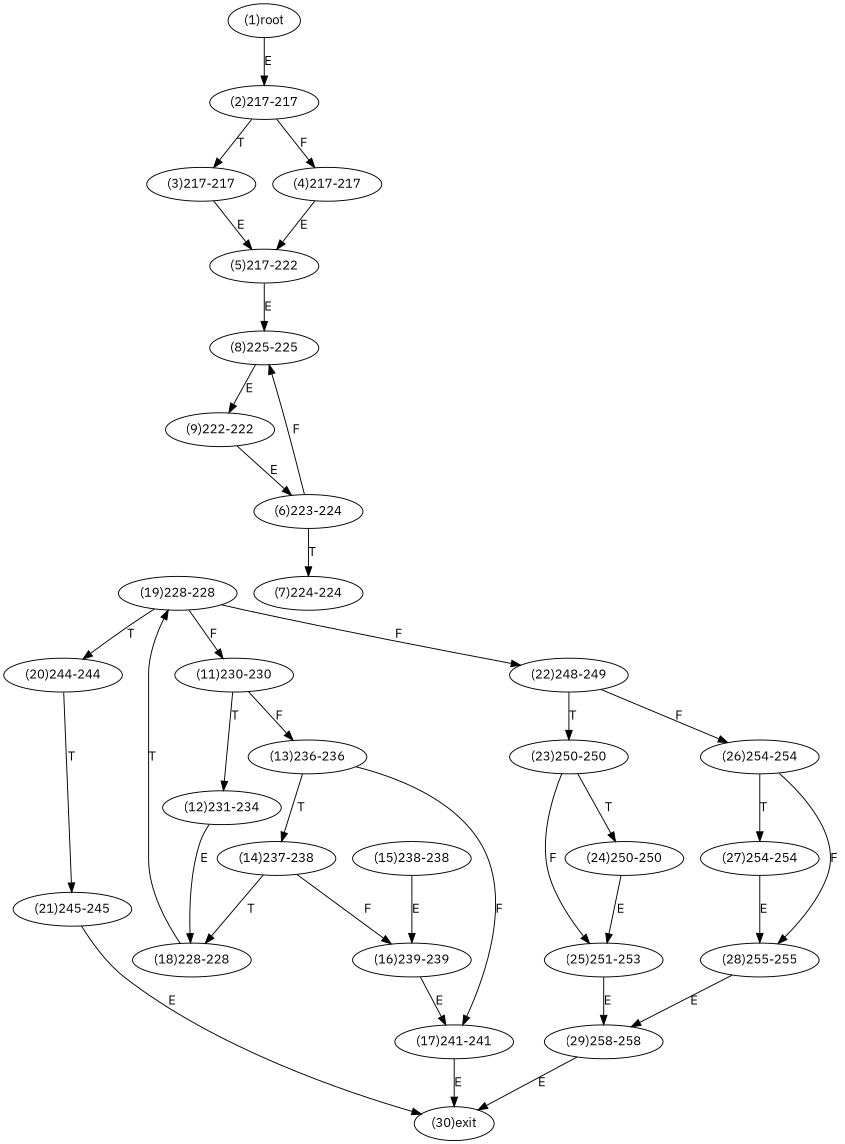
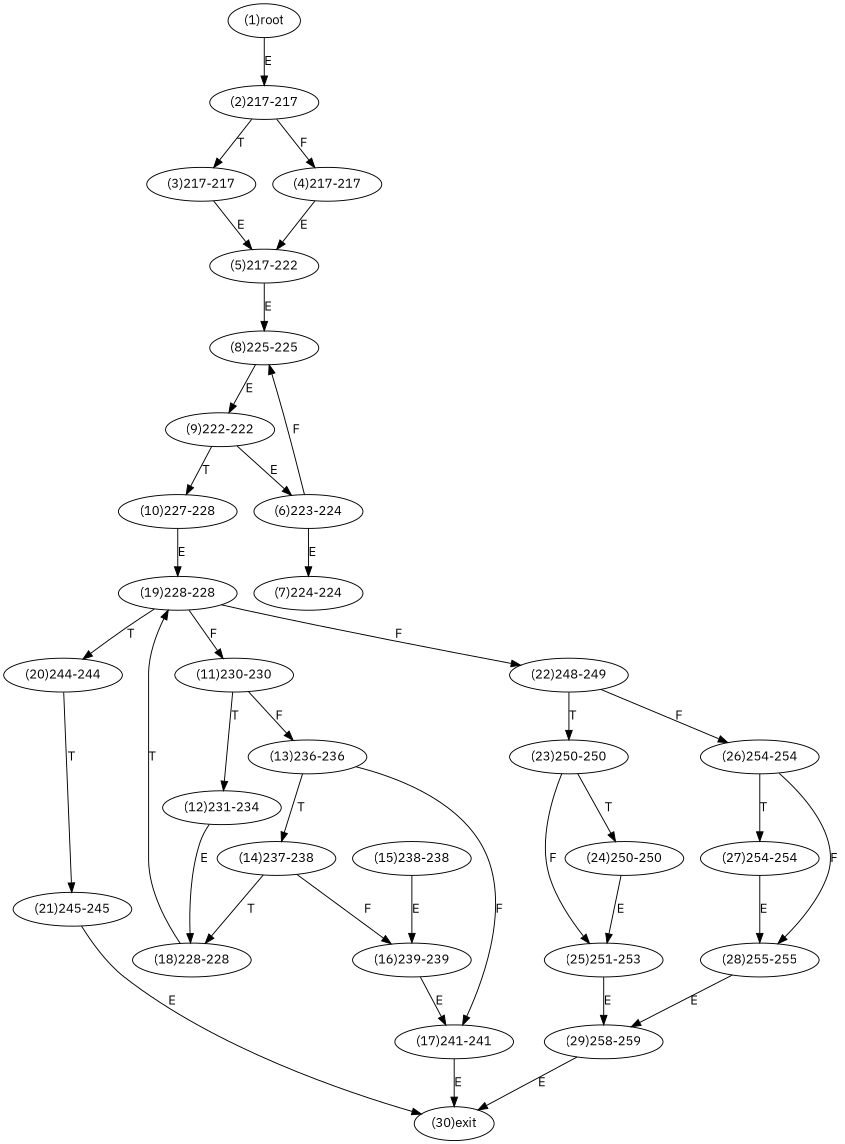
node "(10)227-228": added
edge "(6)223-224" -> "(7)224-224": label "T" -> "E"
node "(29)258-258": label "(29)258-258" -> "(29)258-259"
